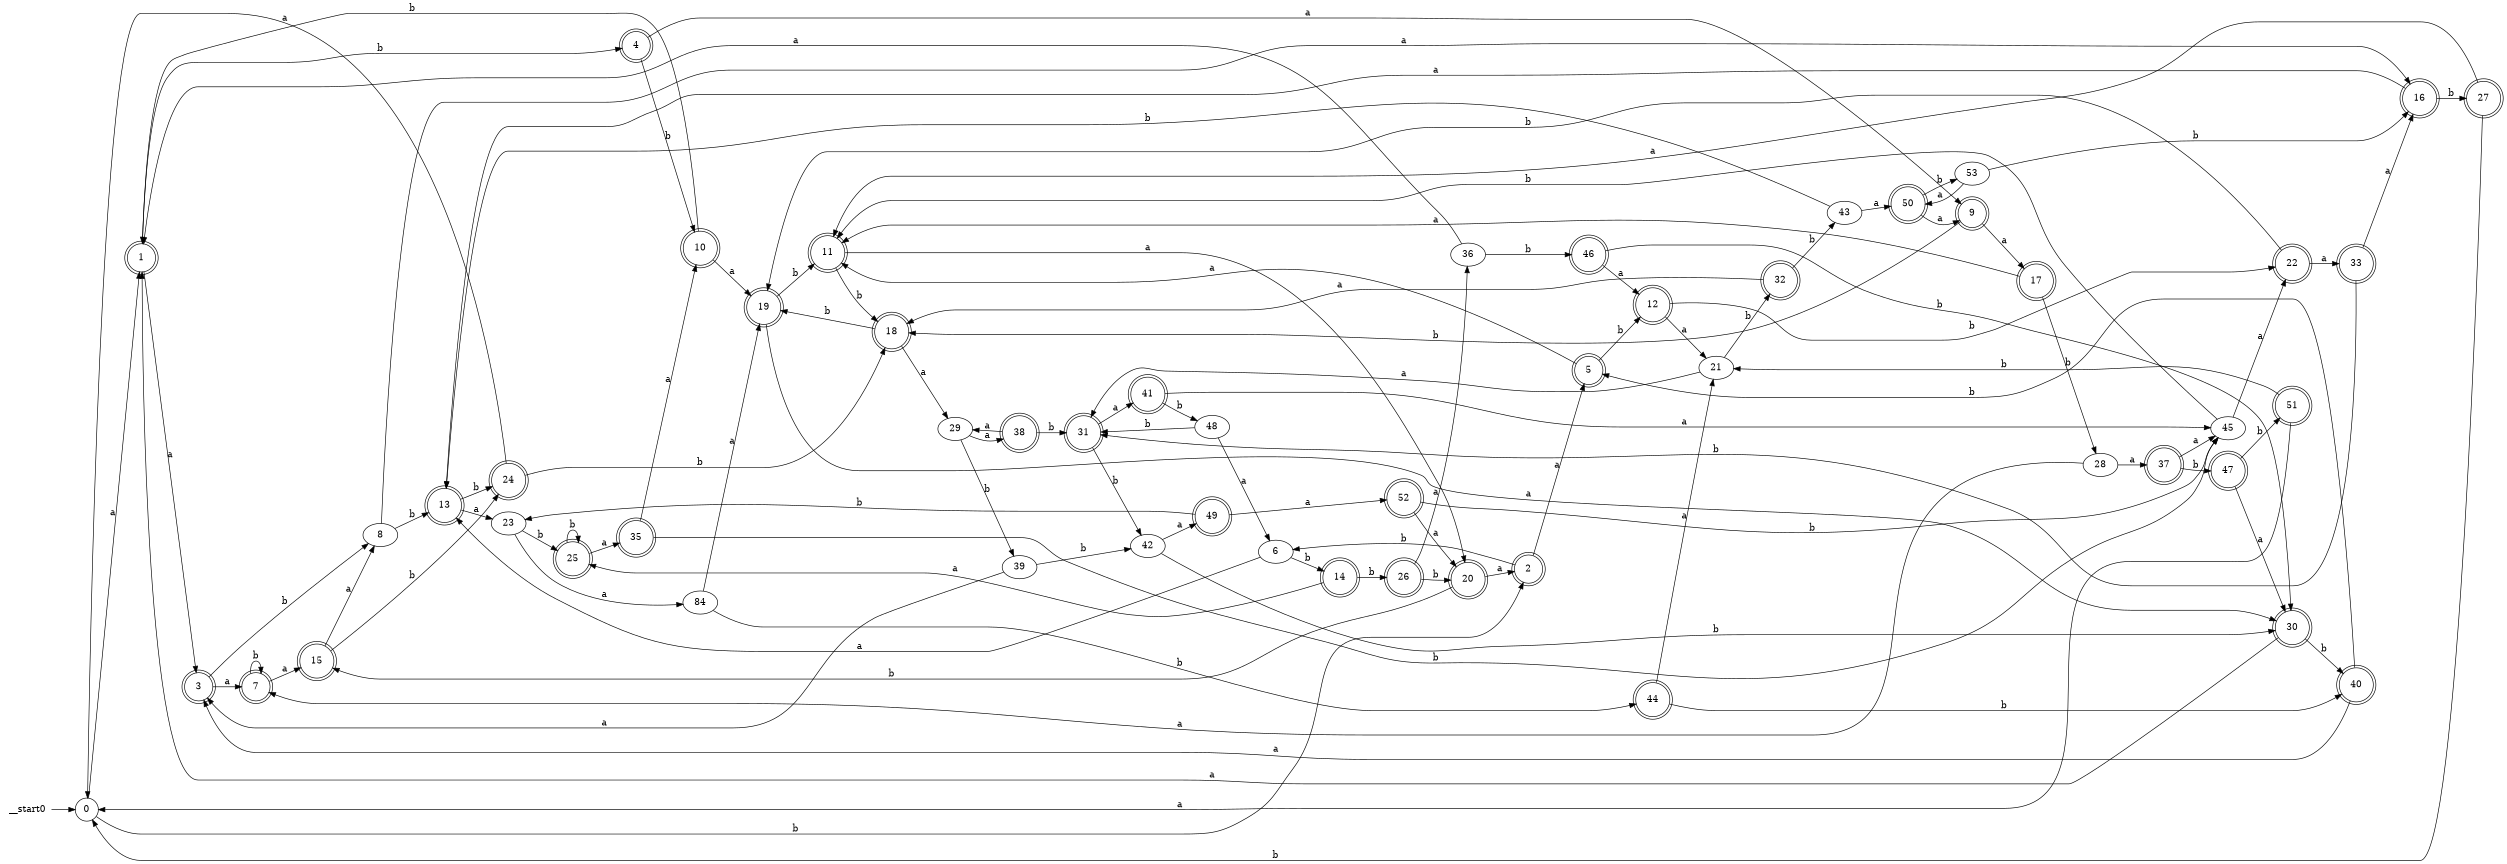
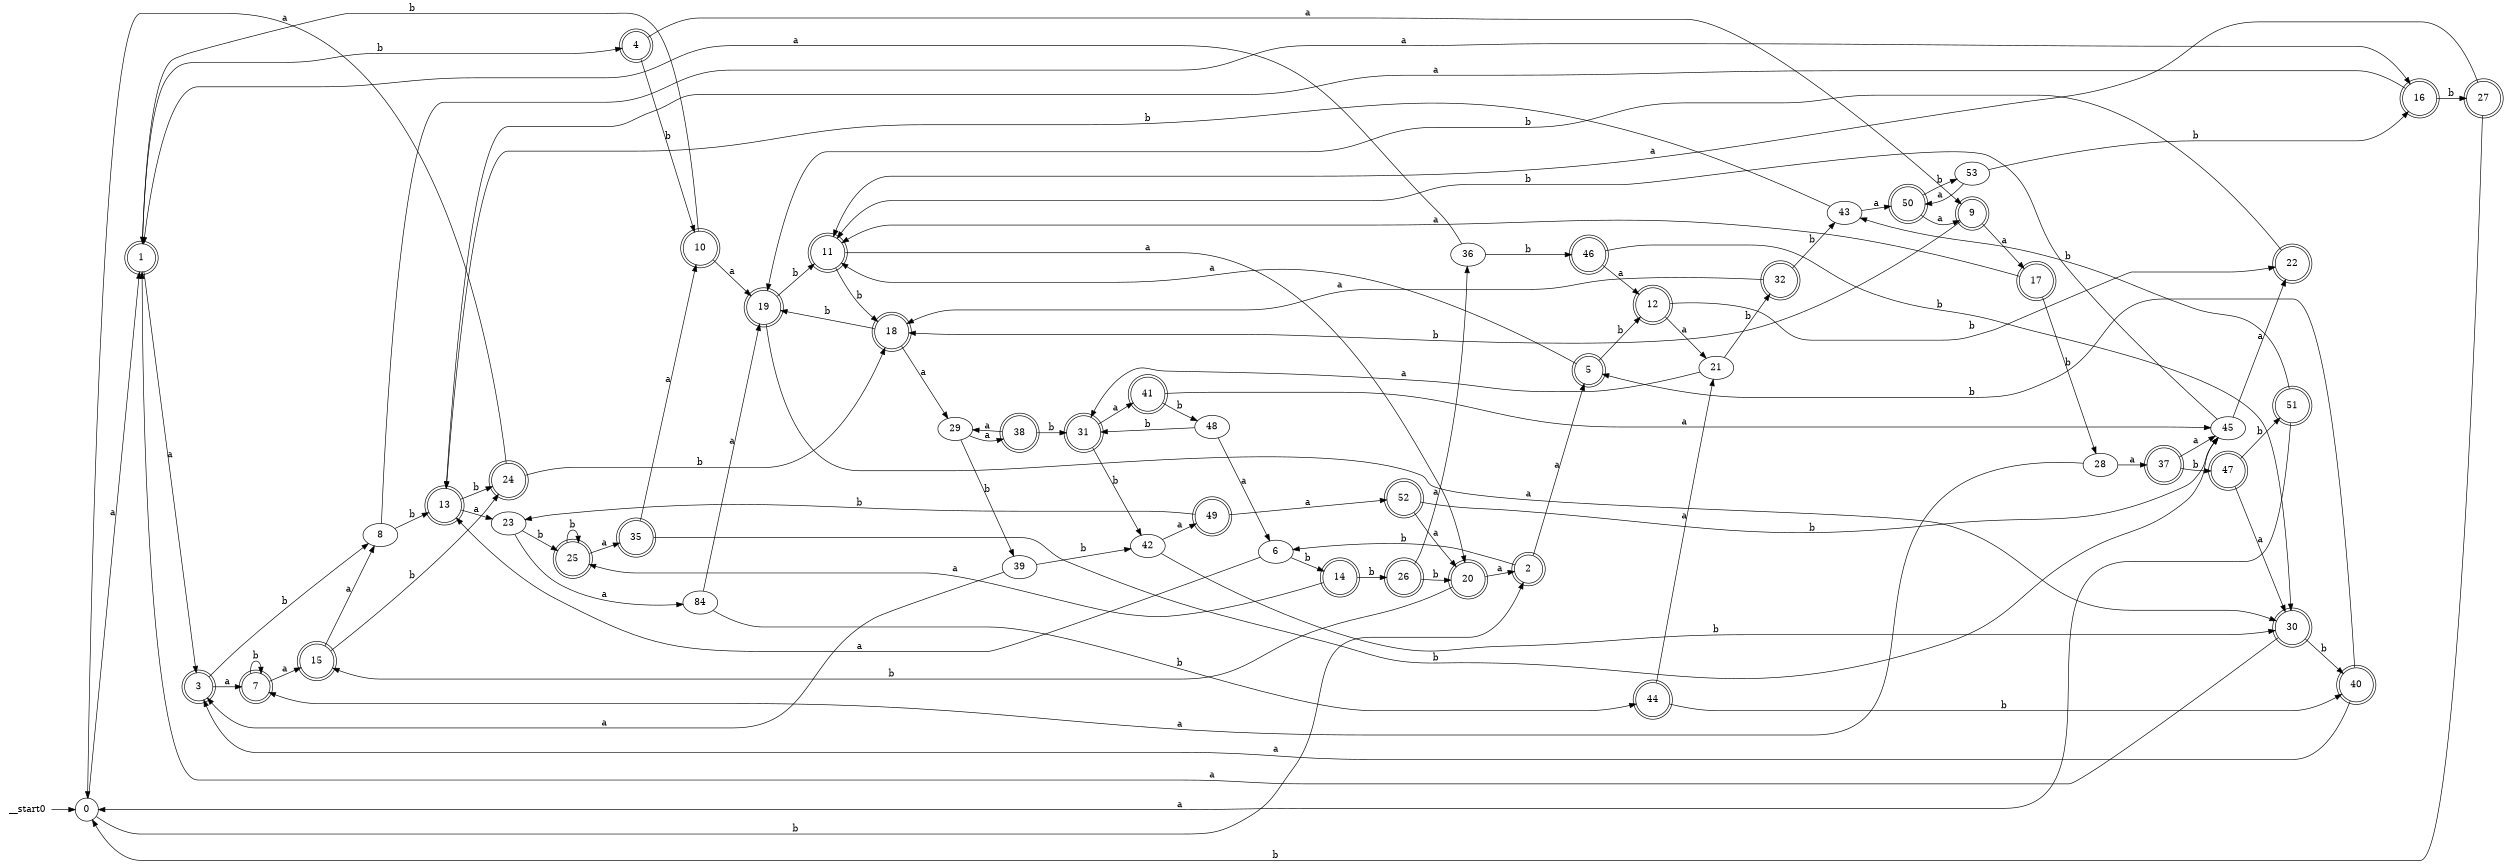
node "33": removed
edge "51" -> "21": now "51" -> "43"
